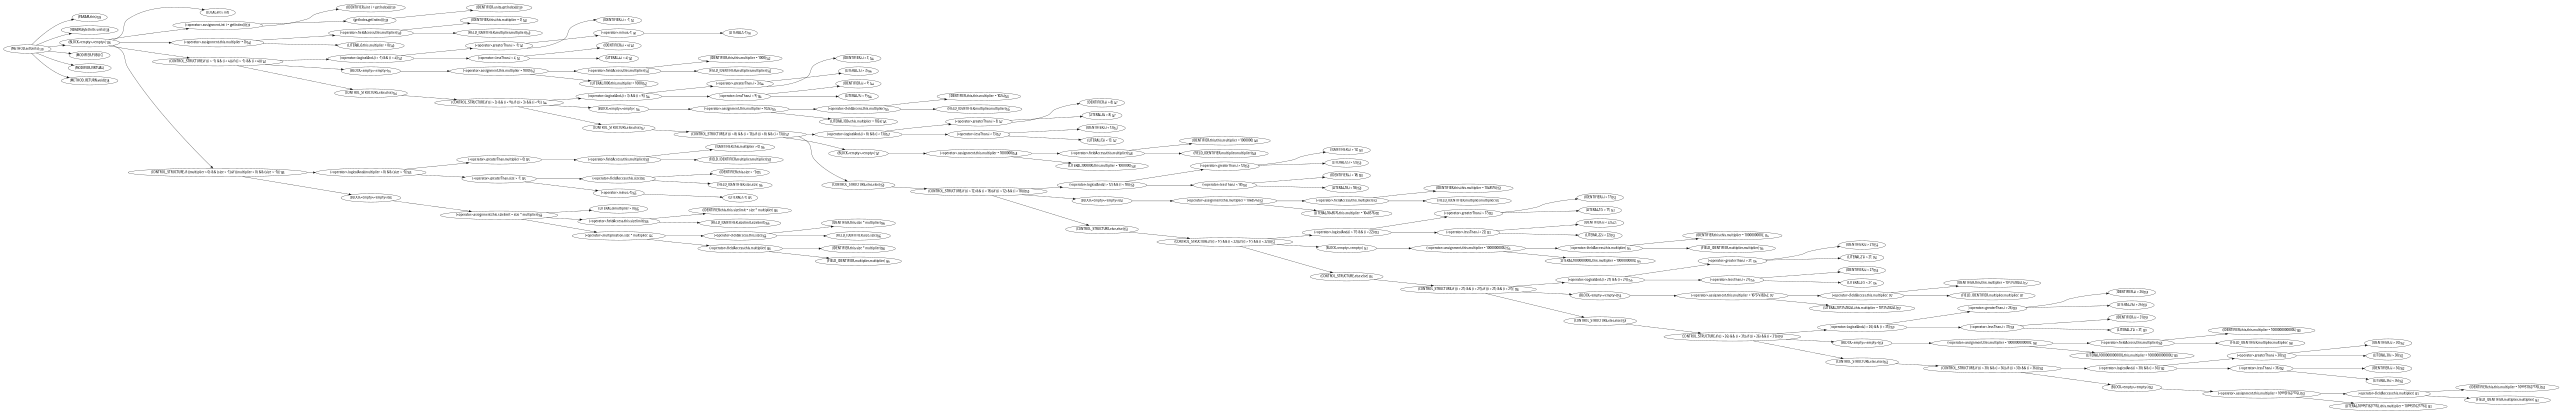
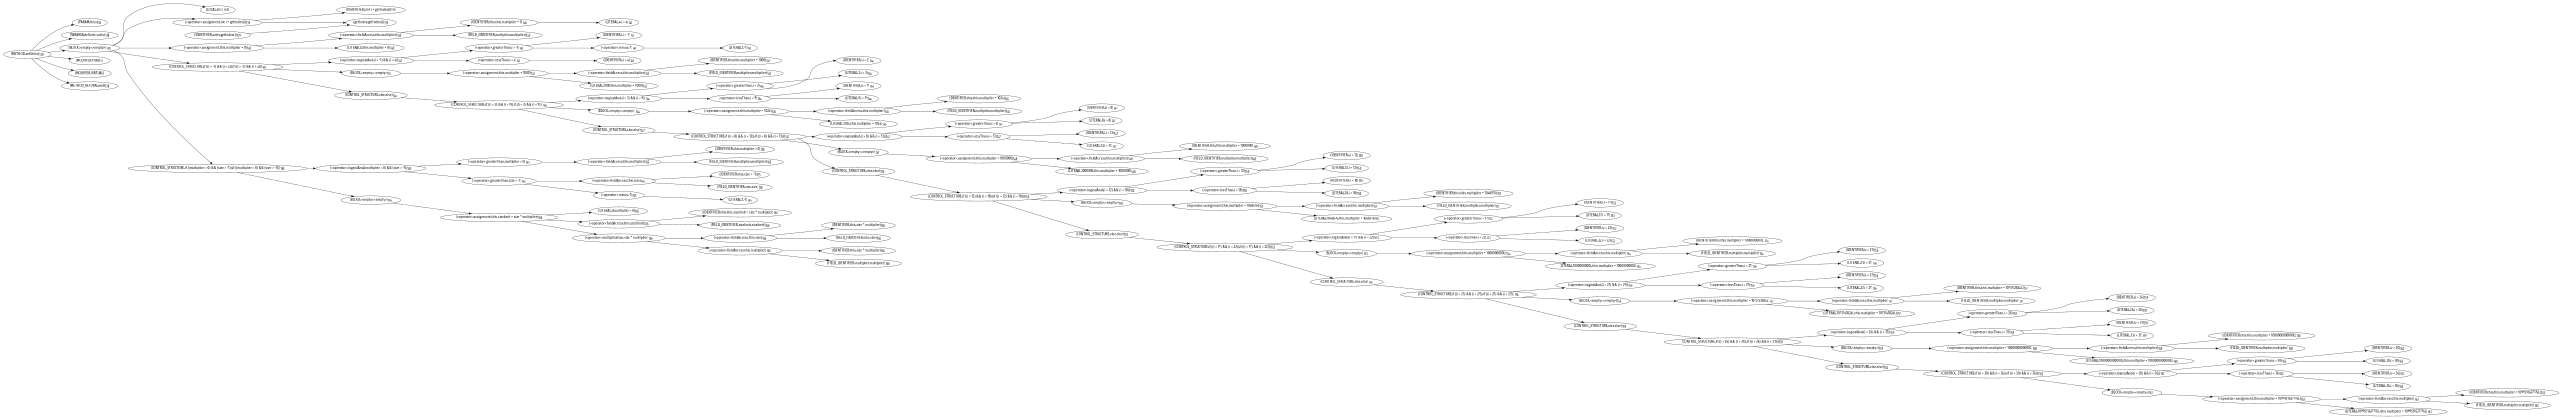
edge "(getIndex,getIndex())" -> "(IDENTIFIER,units,getIndex())": reversed
edge "(<operator>.lessThan,i < 4)" -> "(LITERAL,4,i < 4)": now "(IDENTIFIER,this,this.multiplier = 0)" -> "(LITERAL,4,i < 4)"
node "(IDENTIFIER,i,i < 22)": text "453" -> "153"
